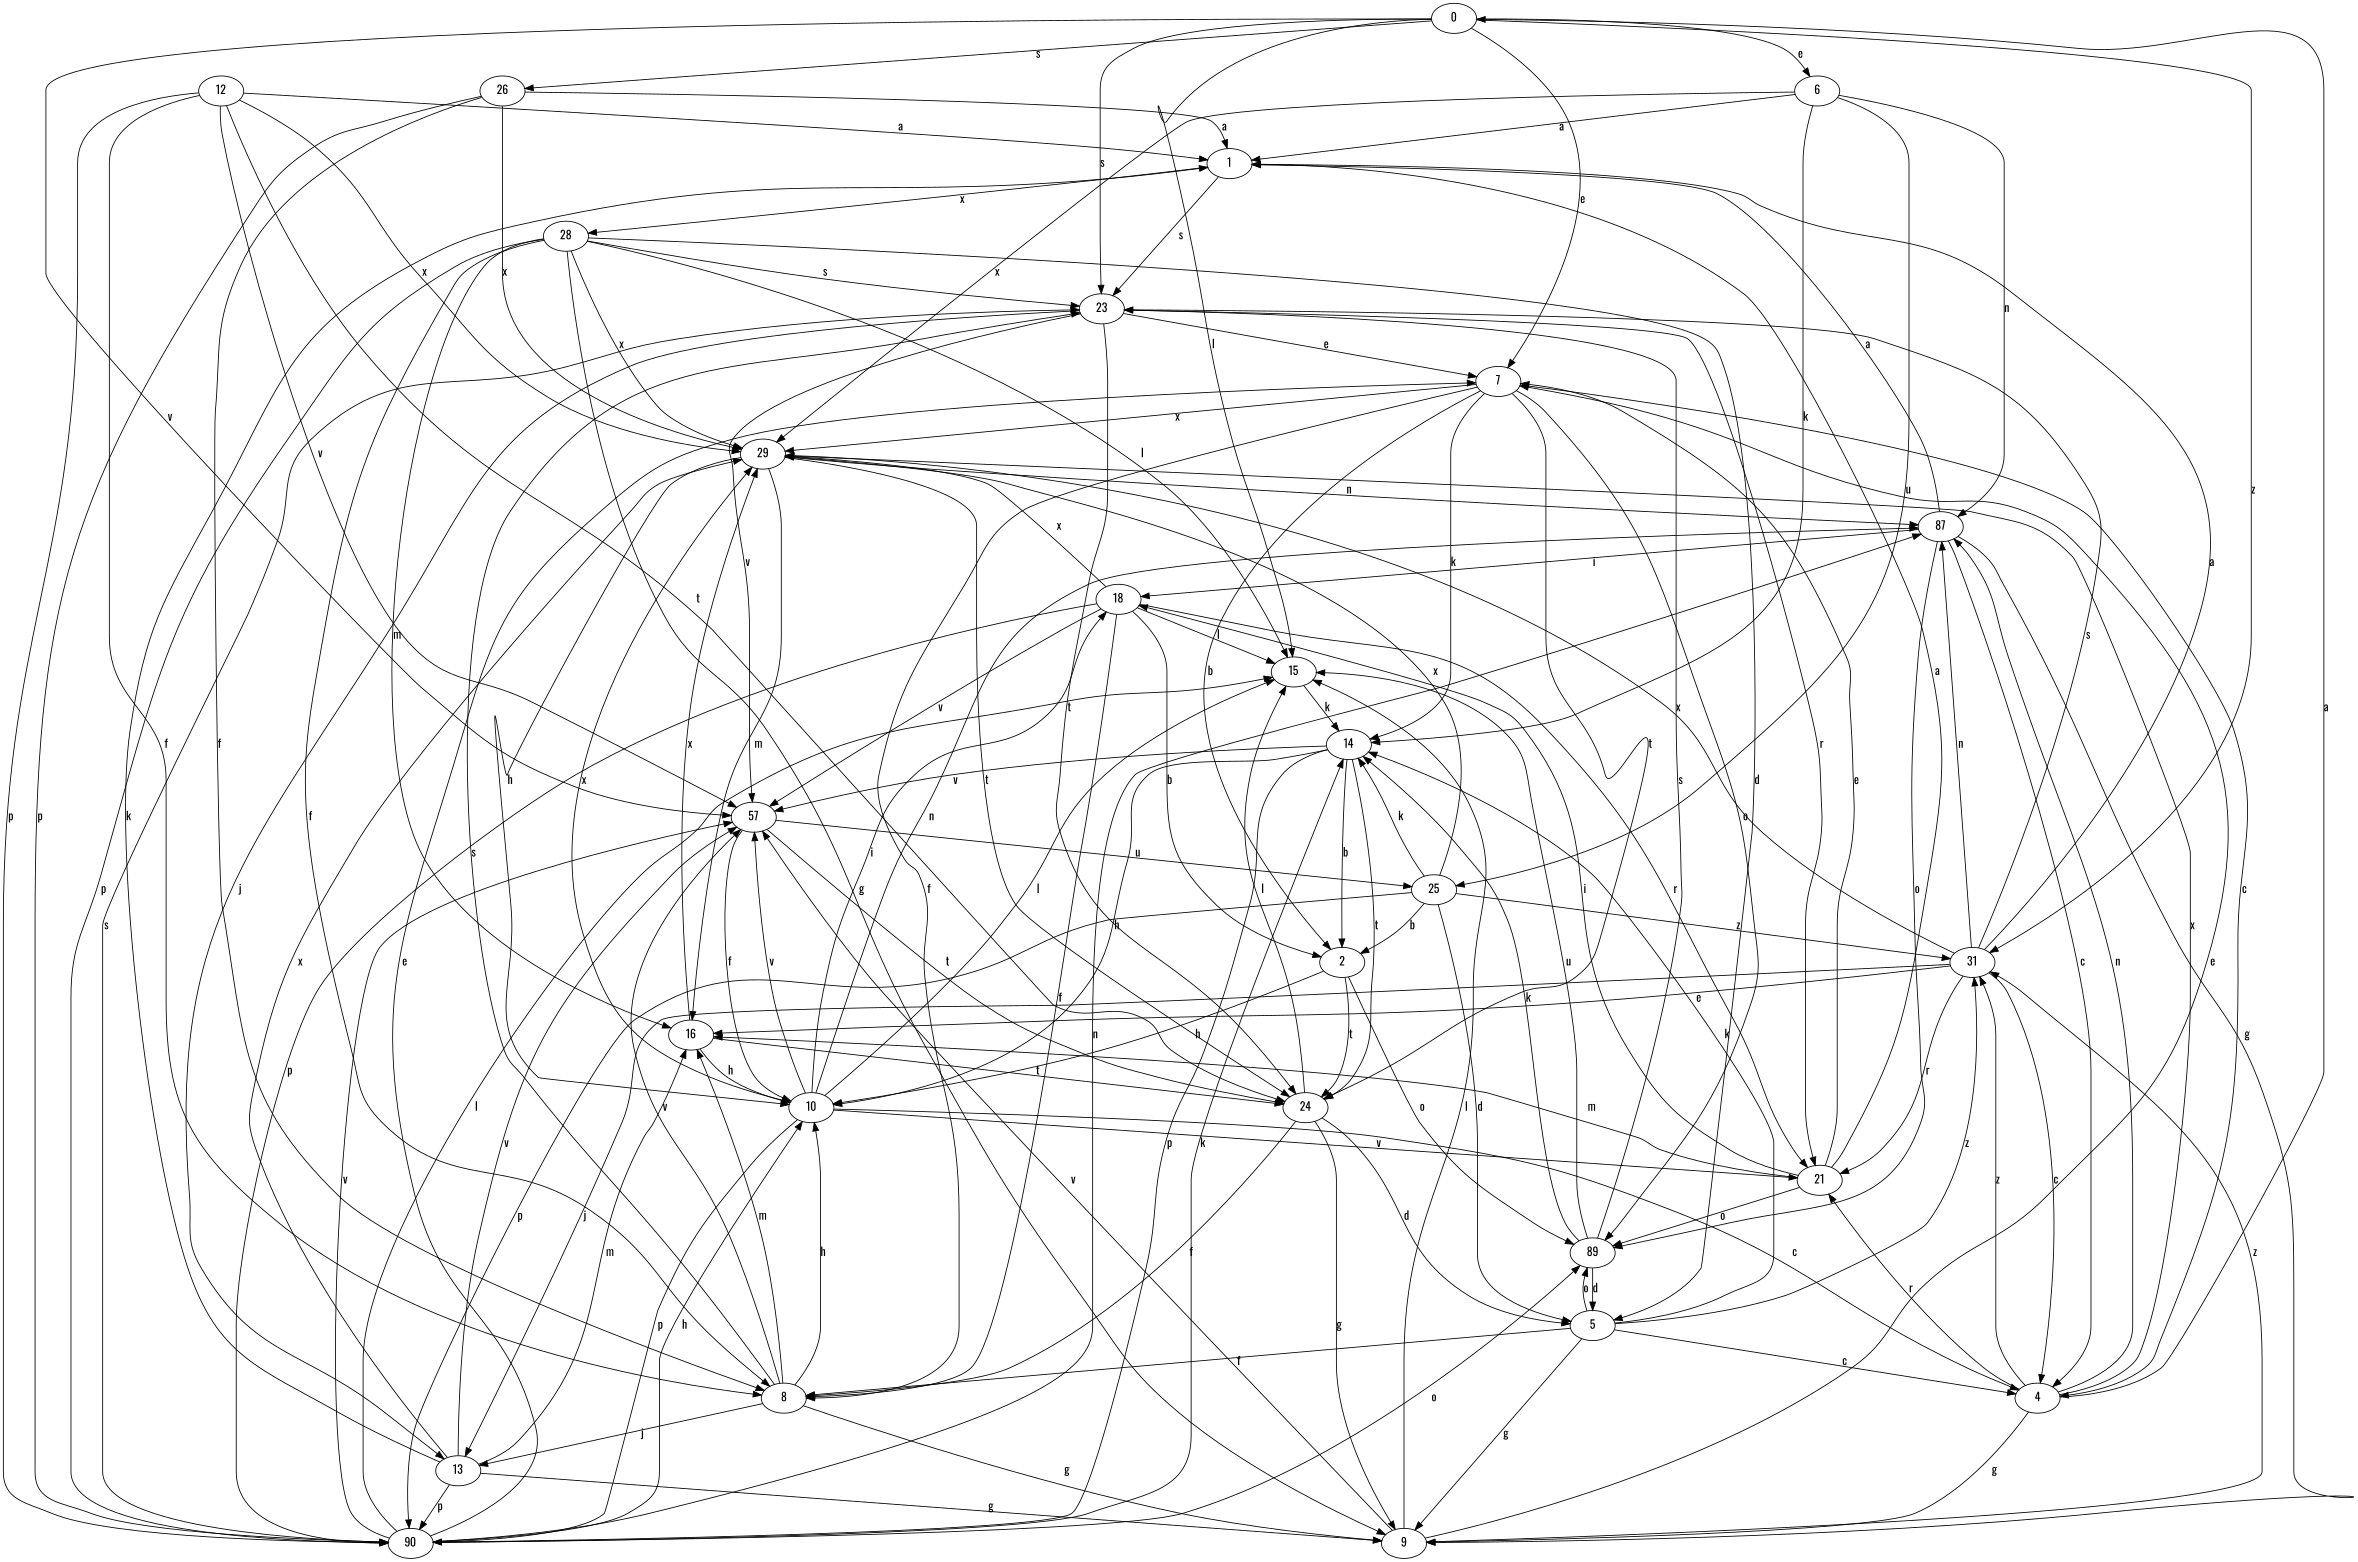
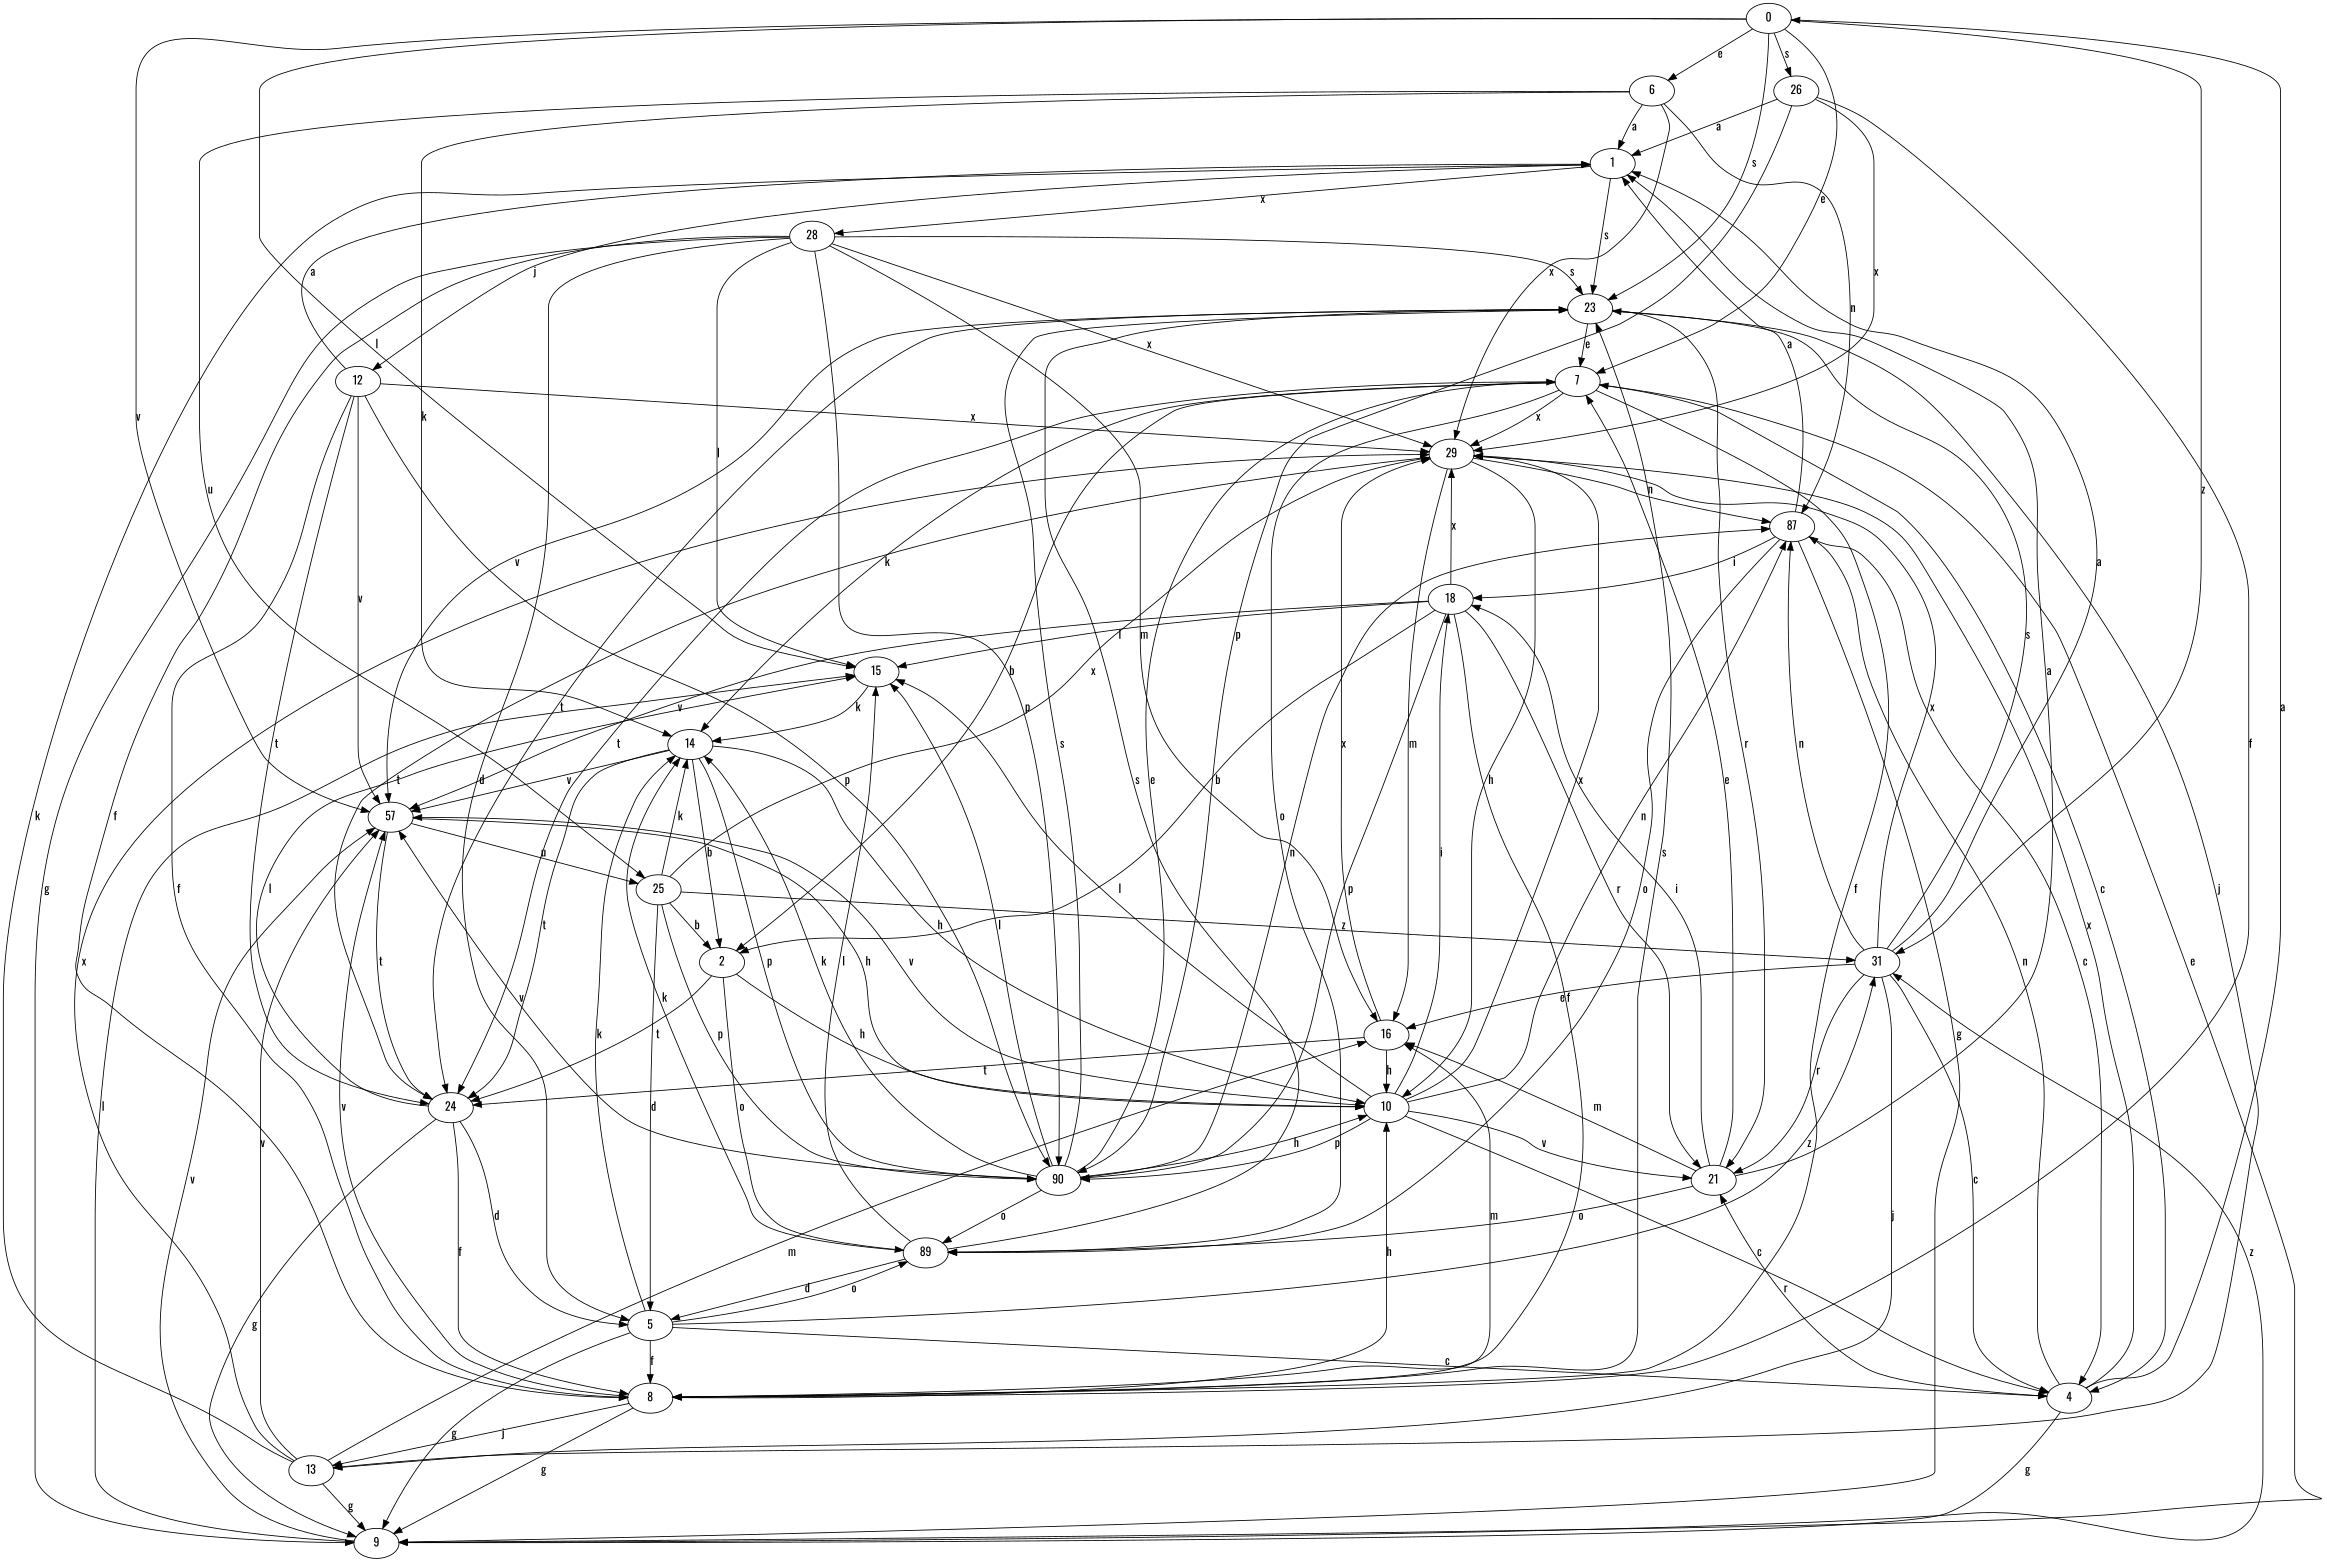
edge "1" -> "12": added, label "j"
edge "57" -> "10": label "f" -> "h"
edge "89" -> "15": label "u" -> "l"
edge "4" -> "31": removed, label "z"
edge "13" -> "90": removed, label "p"
